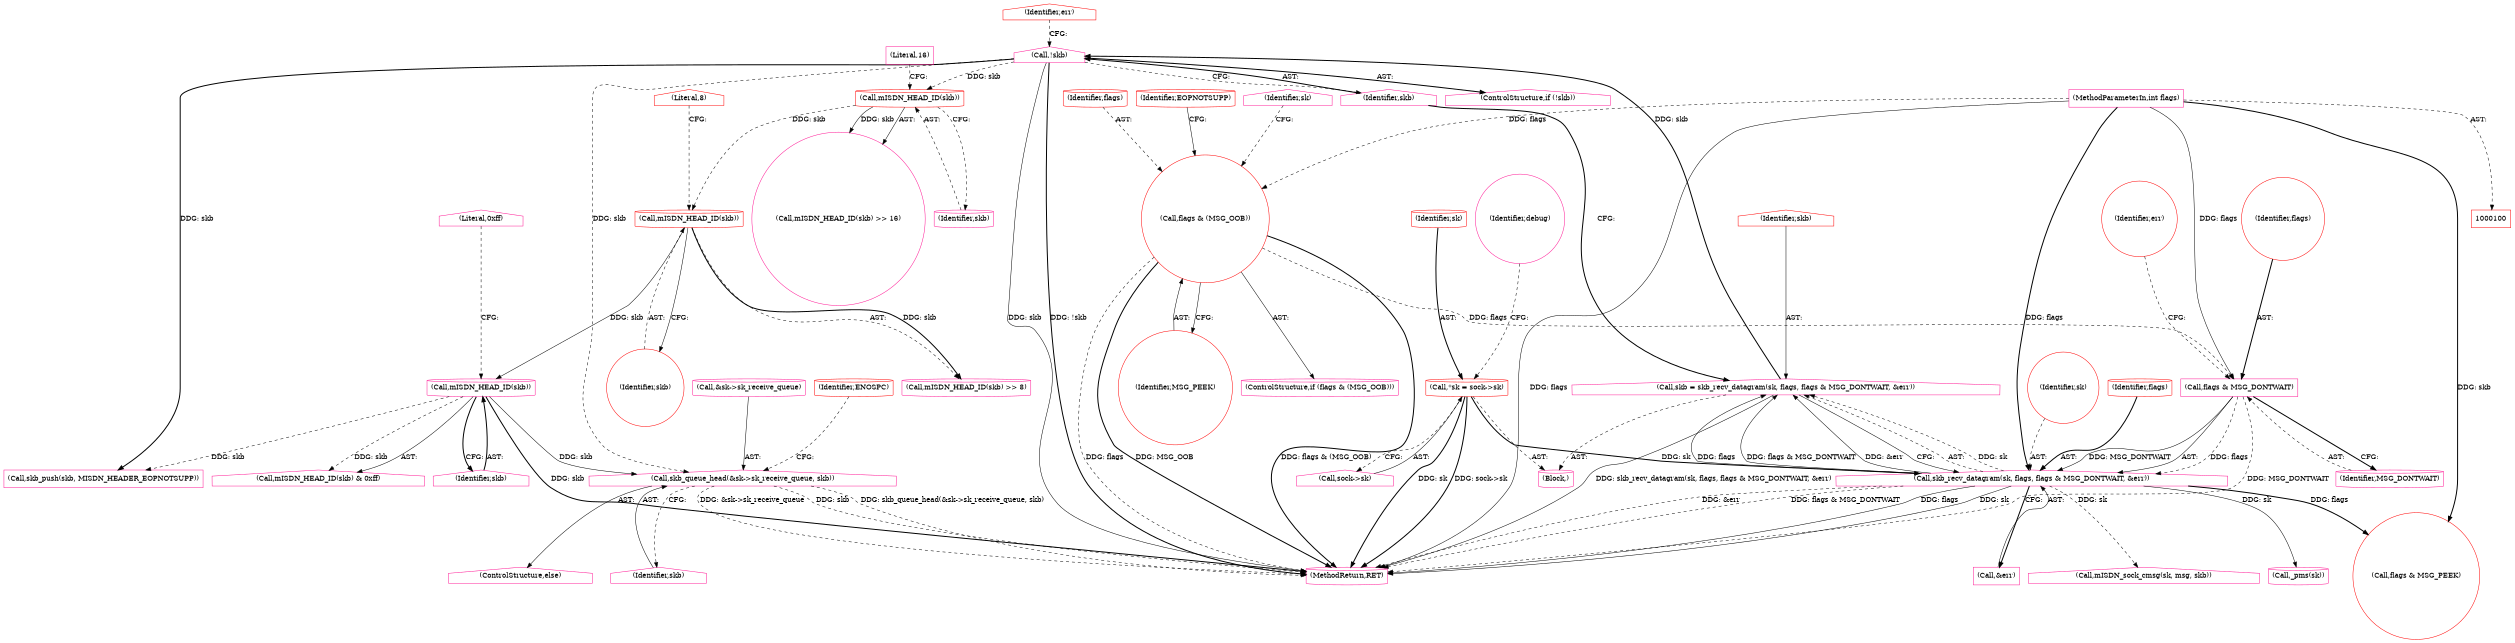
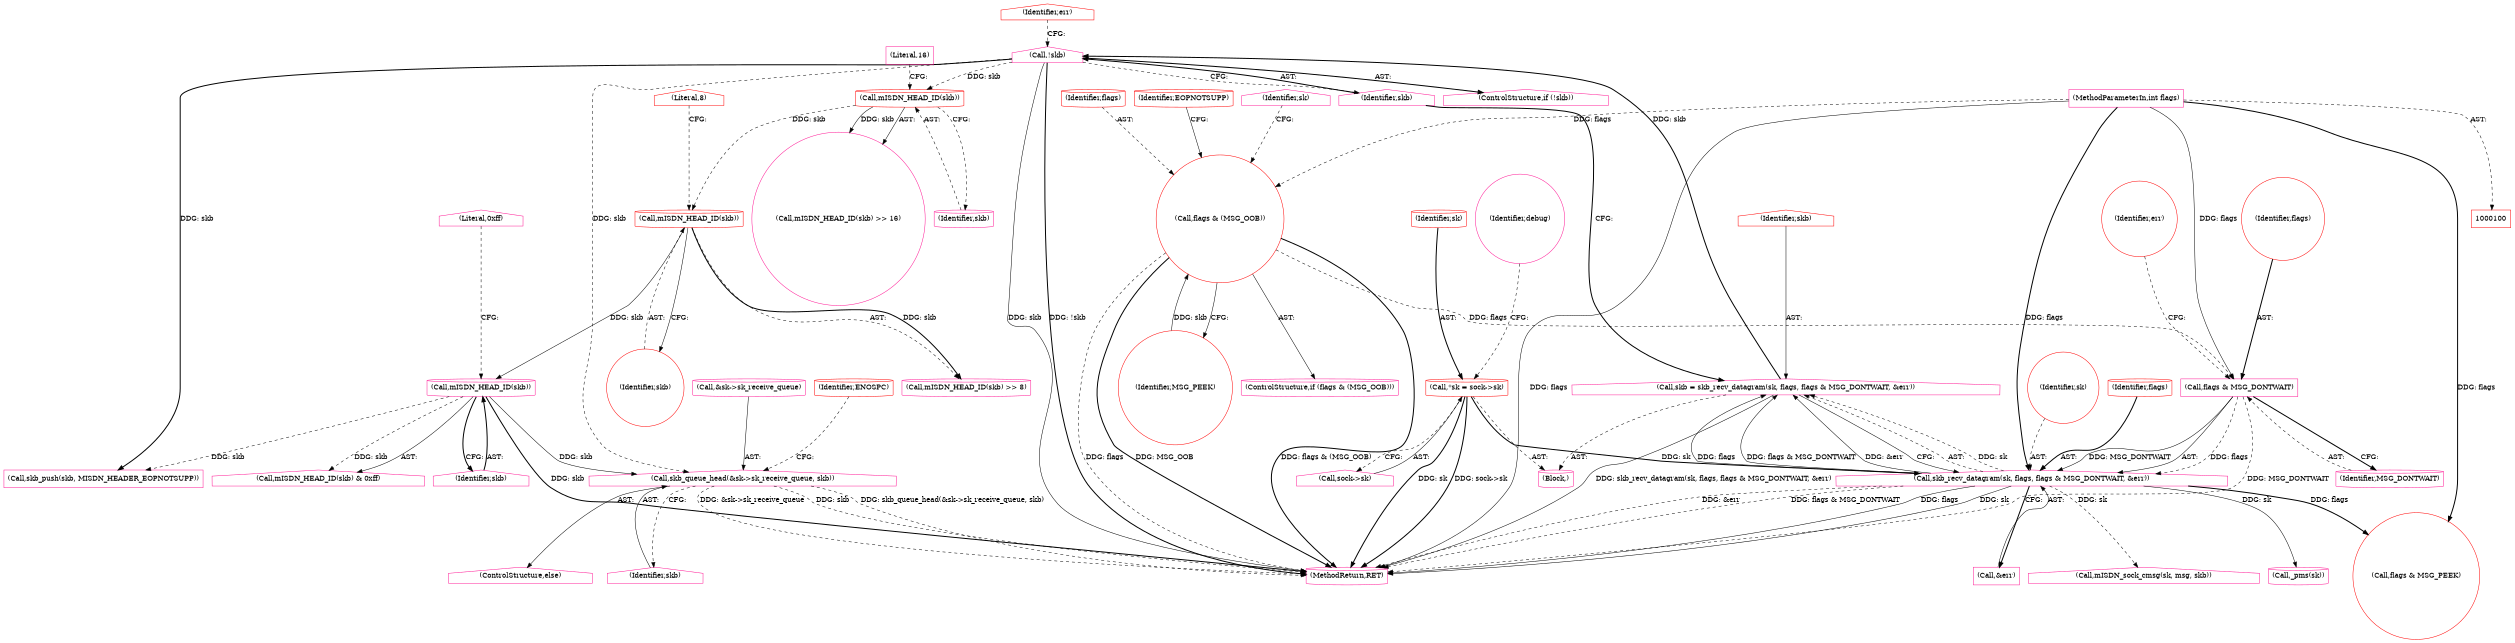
edge "(Identifier,MSG_PEEK)" -> "(Call,flags & (MSG_OOB))": label "AST: " -> "DDG: skb"
edge "(MethodParameterIn,int flags)" -> "(Call,flags & MSG_PEEK)": label "DDG: skb" -> "DDG: flags"
